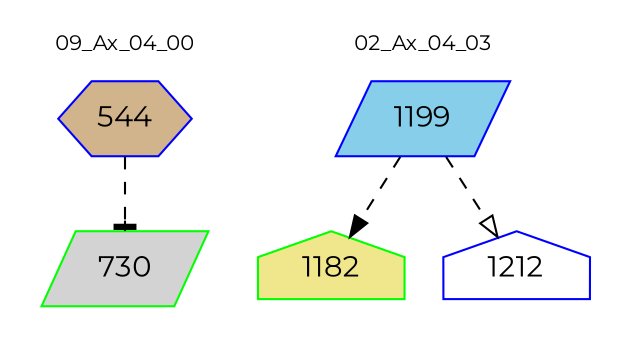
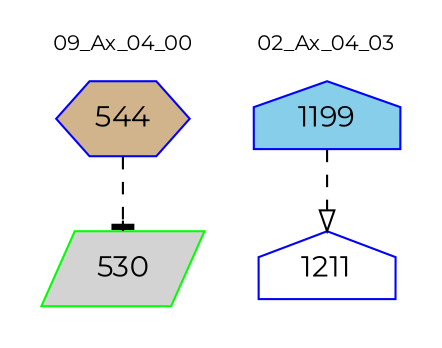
node "1199": shape parallelogram -> house
node "730": label "730" -> "530"
node "1182": removed
node "1212": label "1212" -> "1211"
